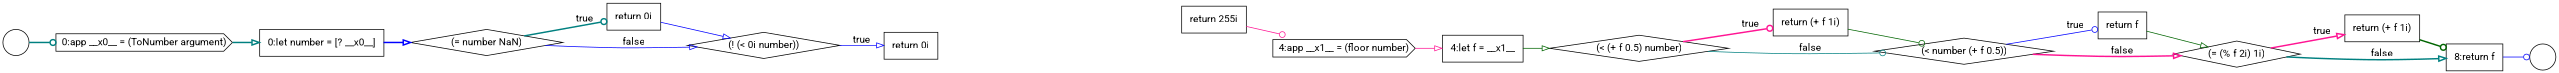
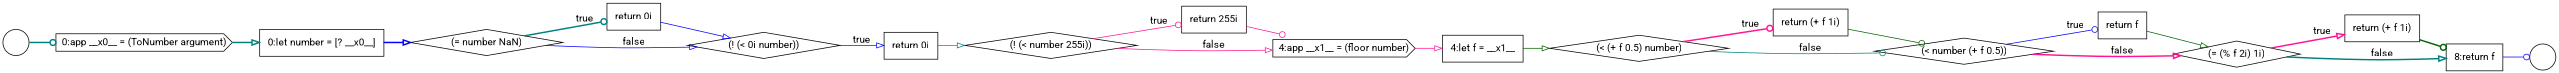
node "(! (< number 255i))": added
